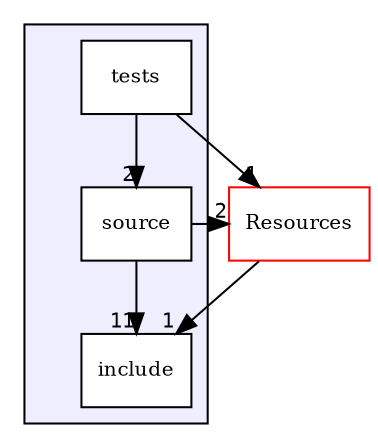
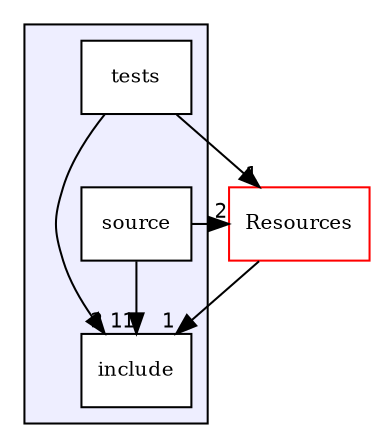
edge "tests" -> "source": now "tests" -> "include"
